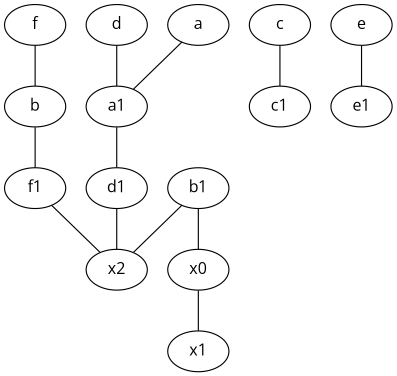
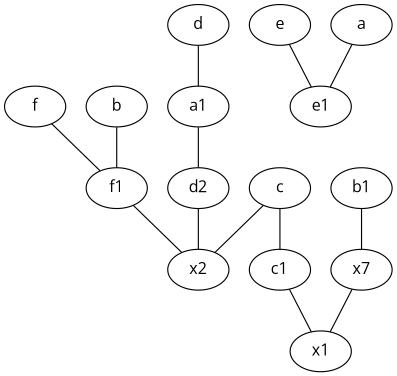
edge "f" -- "b": now "f" -- "f1"
edge "a" -- "a1": now "a" -- "e1"
node "d1": label "d1" -> "d2"
edge "b1" -- "x2": now "c" -- "x2"
node "x0": label "x0" -> "x7"
edge "c1" -- "x1": added
